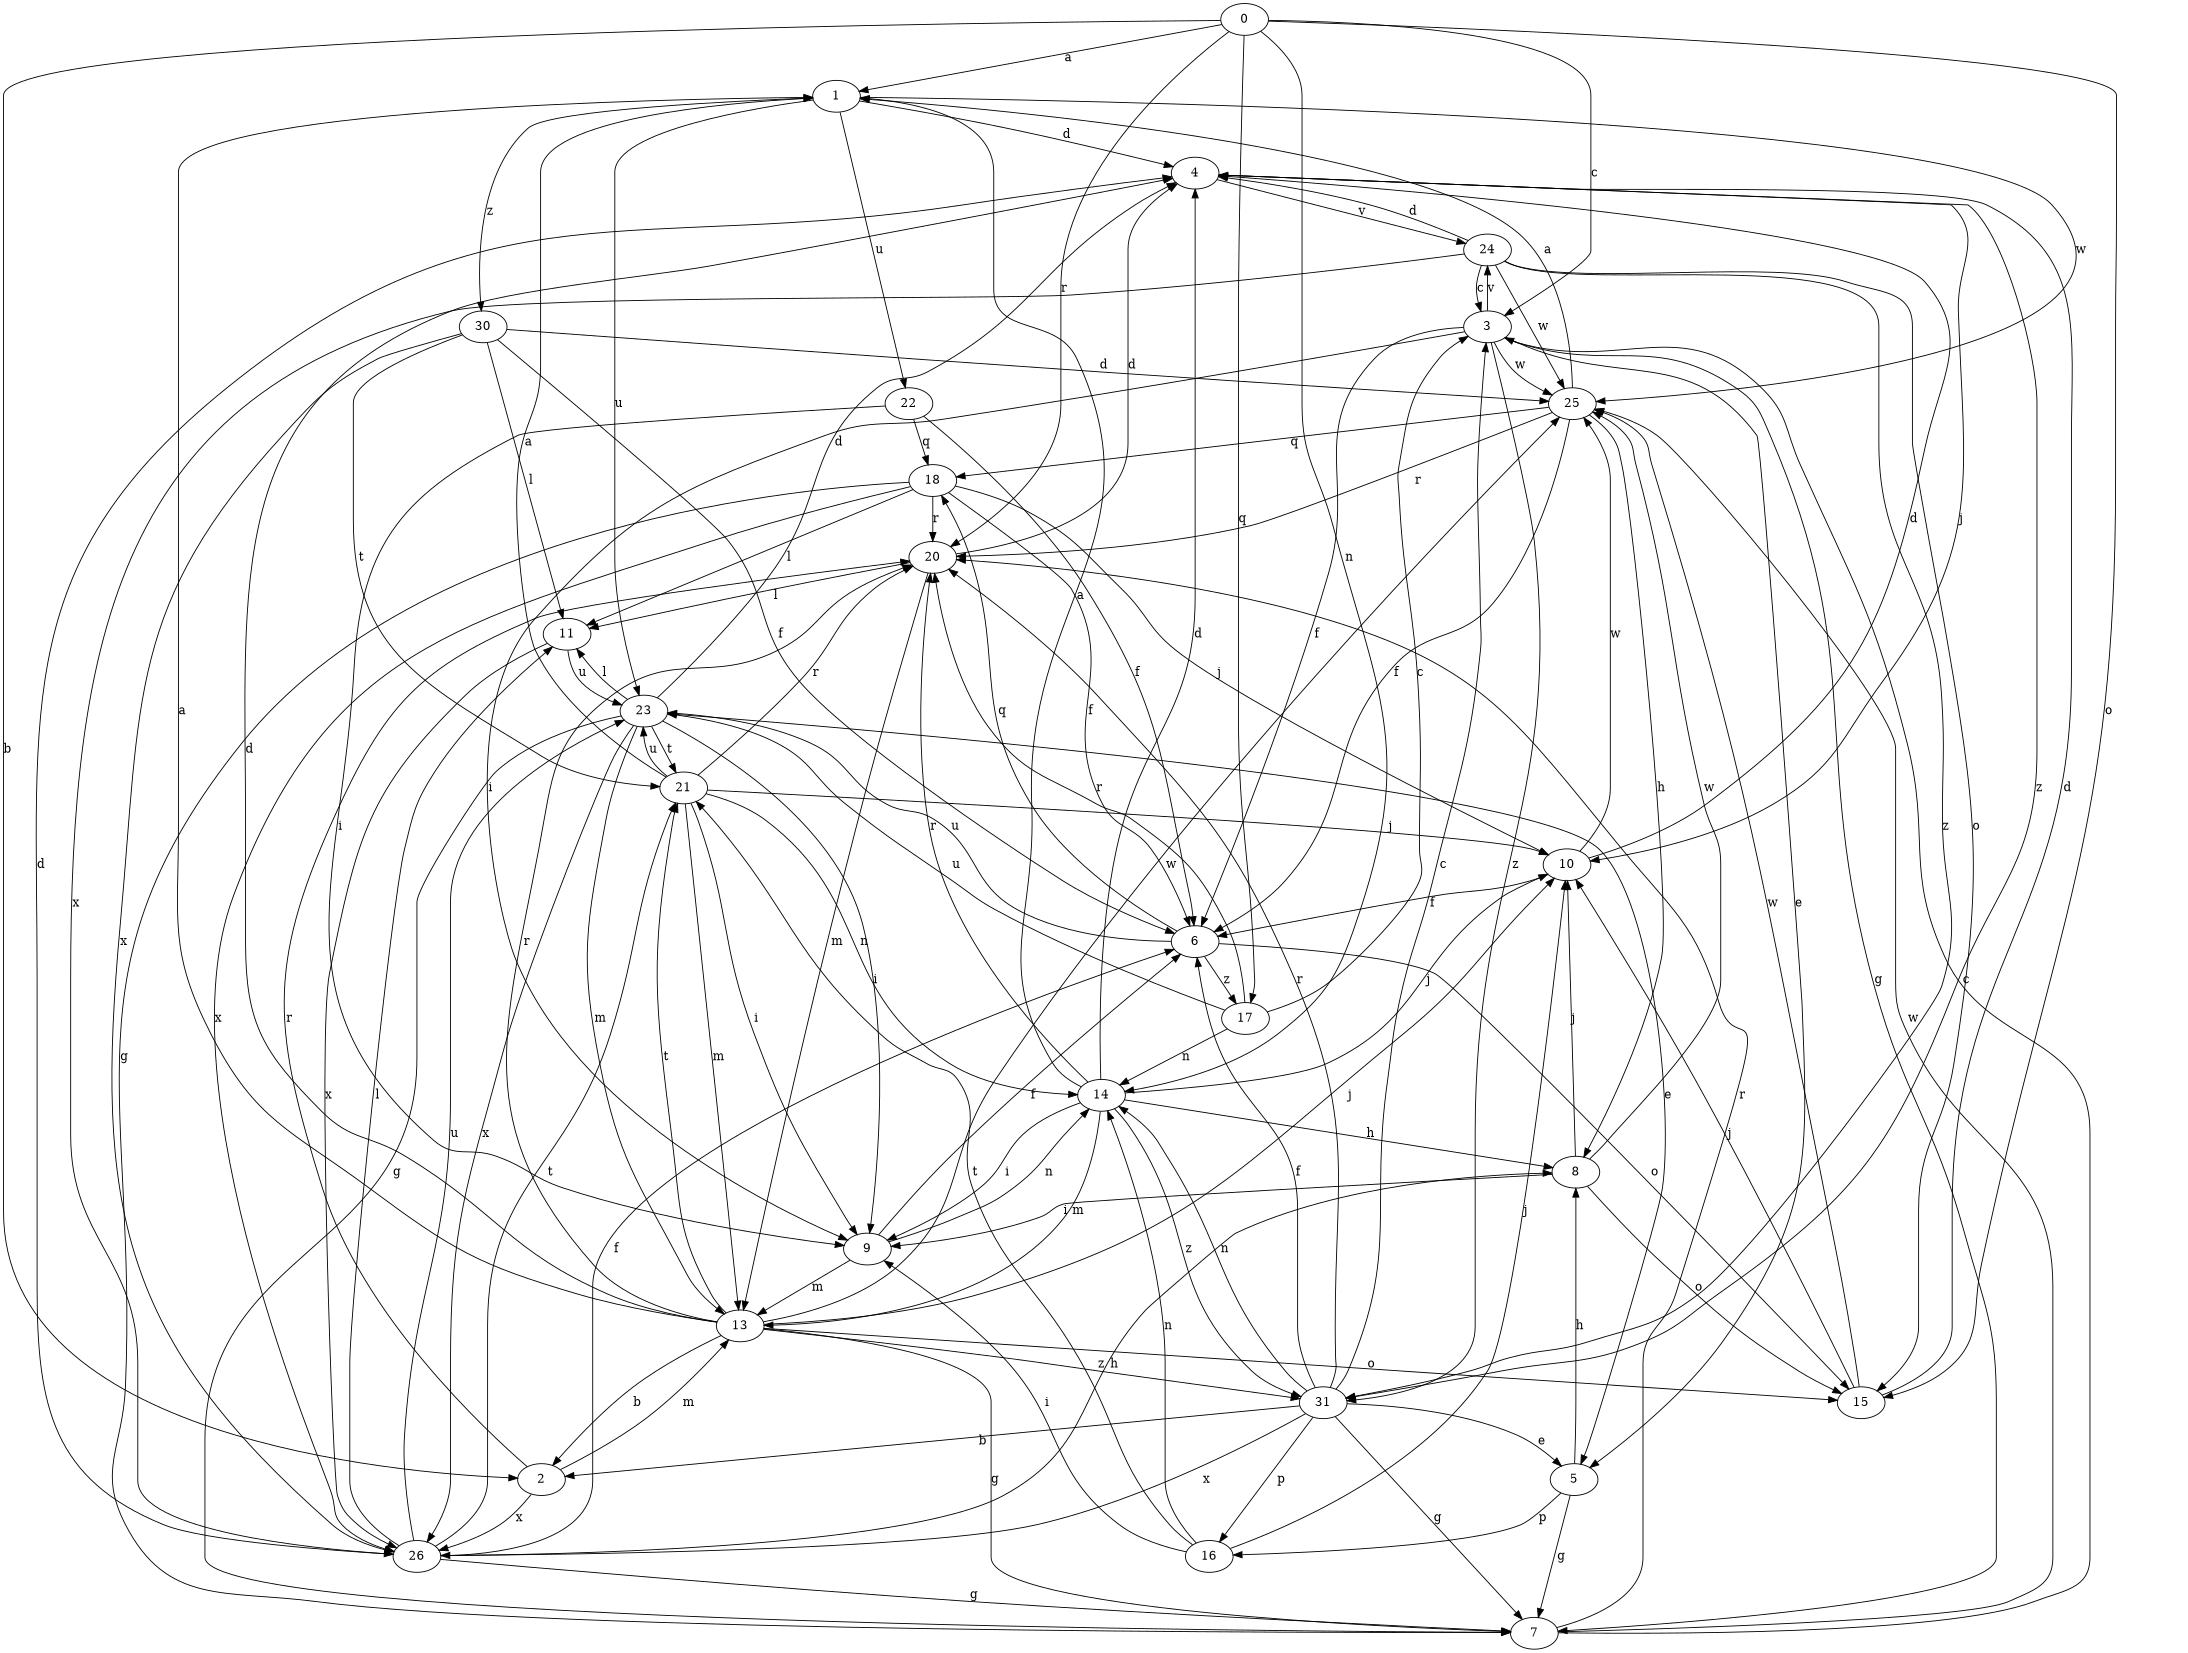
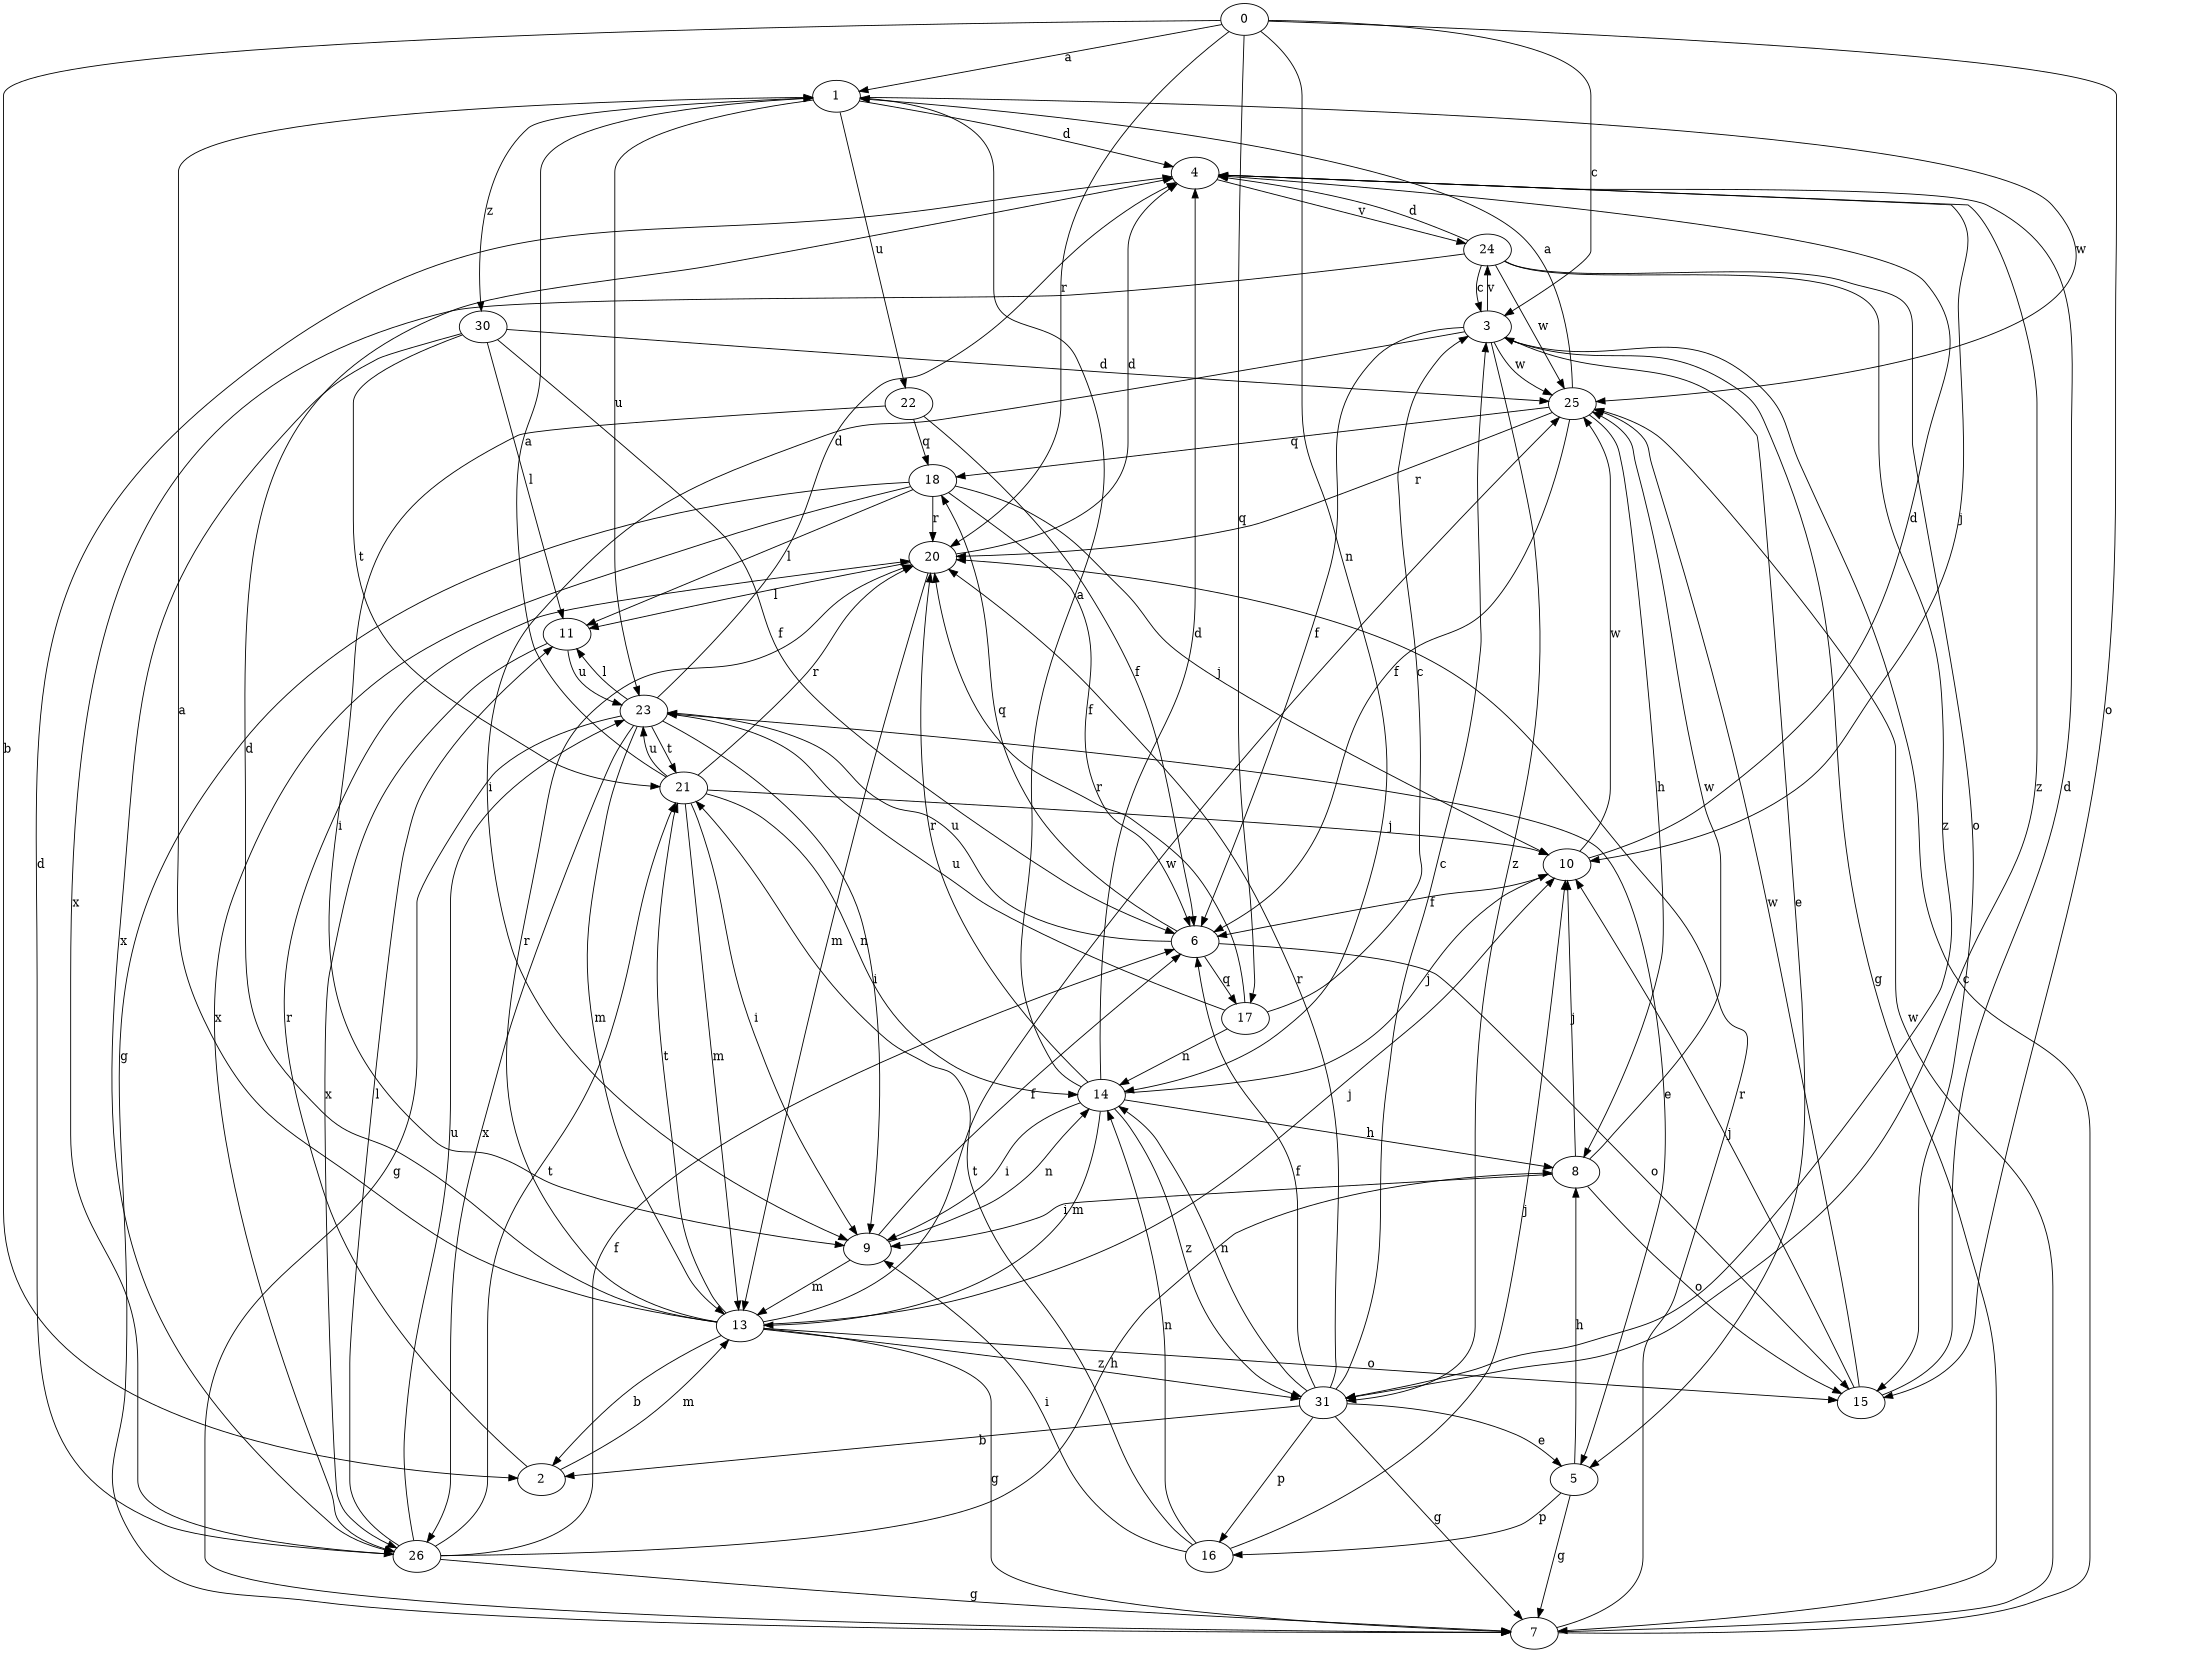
edge "6" -> "17": label "z" -> "q"
edge "2" -> "26": removed, label "x"
edge "31" -> "26": removed, label "x"
